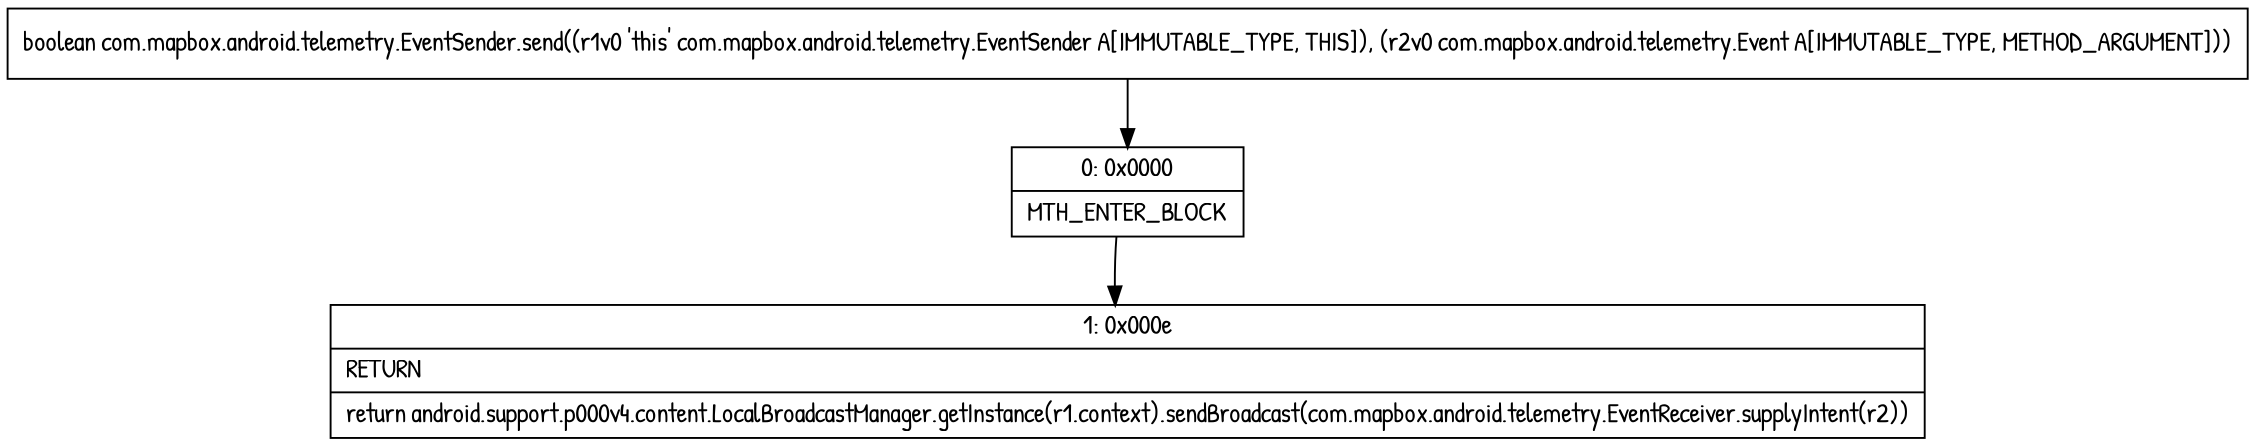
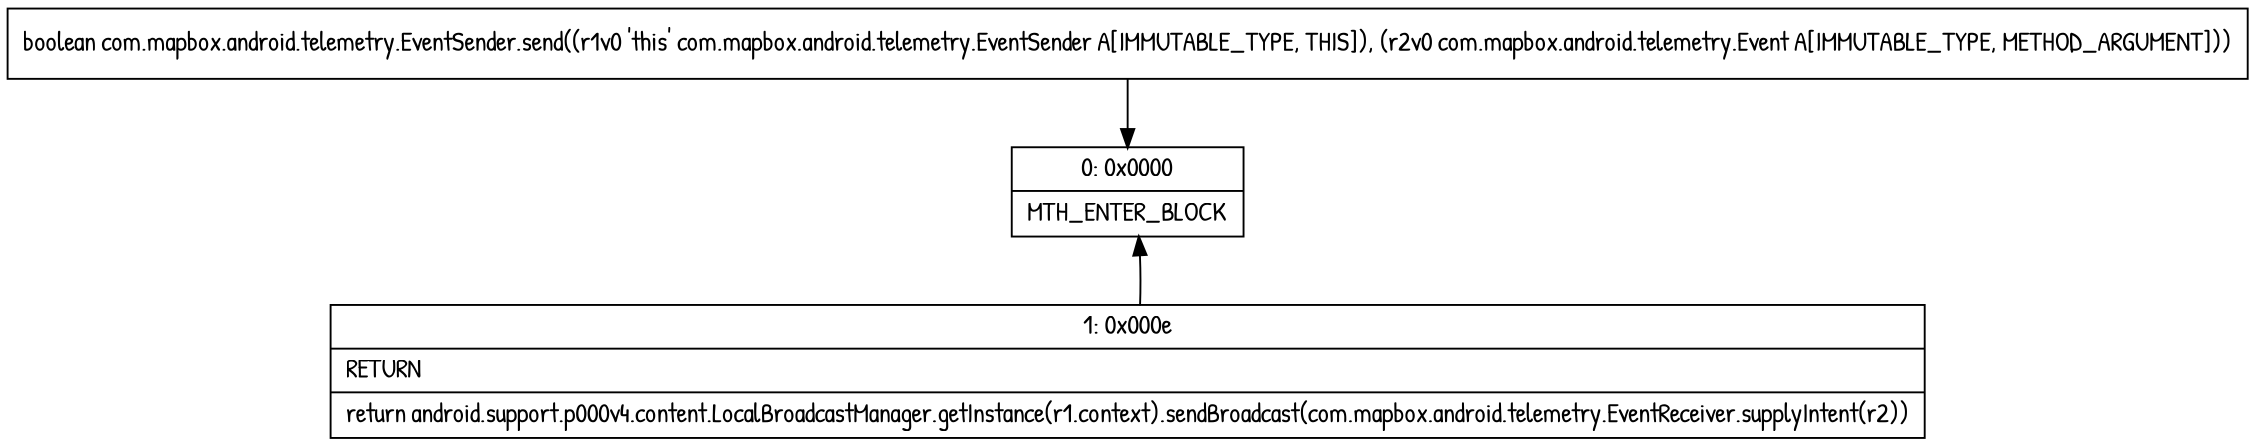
edge "0: 0x0000" -> "1: 0x000e": reversed
